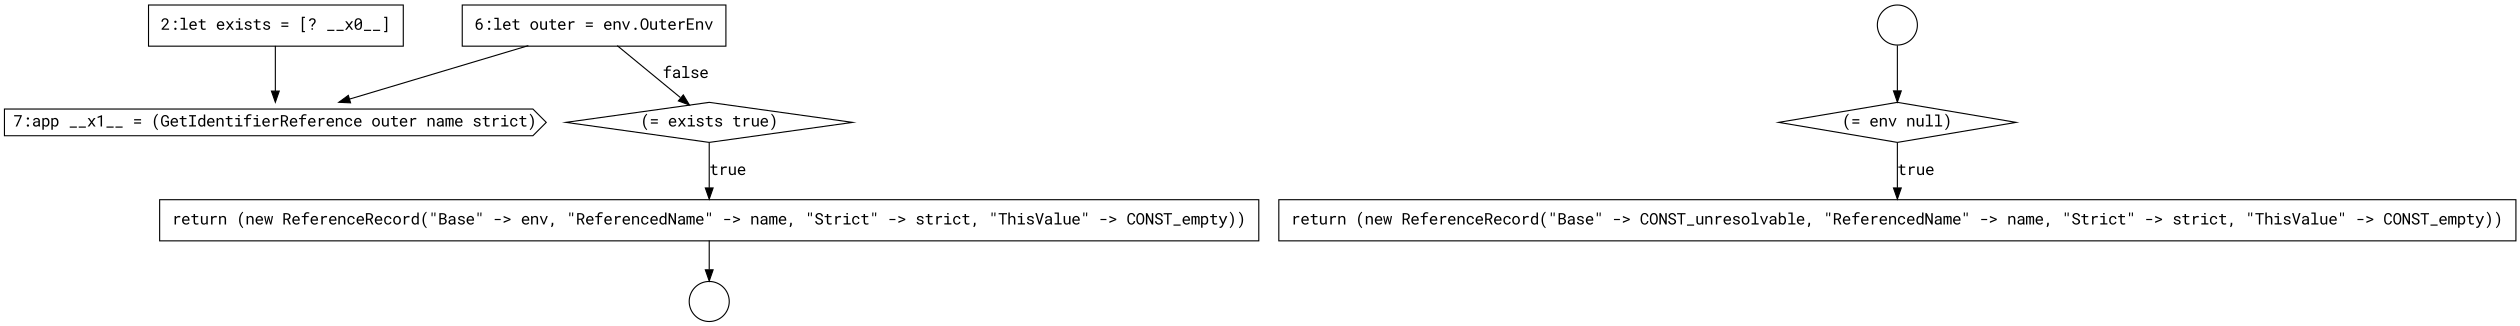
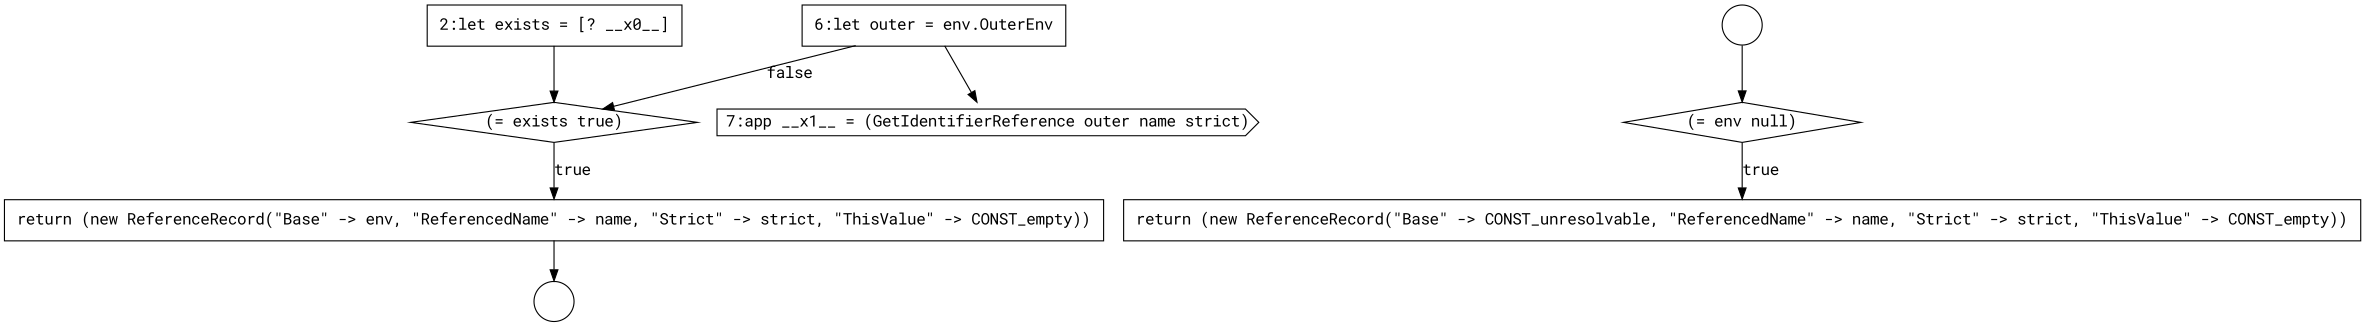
edge "2:let exists = [? __x0__]" -> "7:app __x1__ = (GetIdentifierReference outer name strict)": now "2:let exists = [? __x0__]" -> "(= exists true)"
